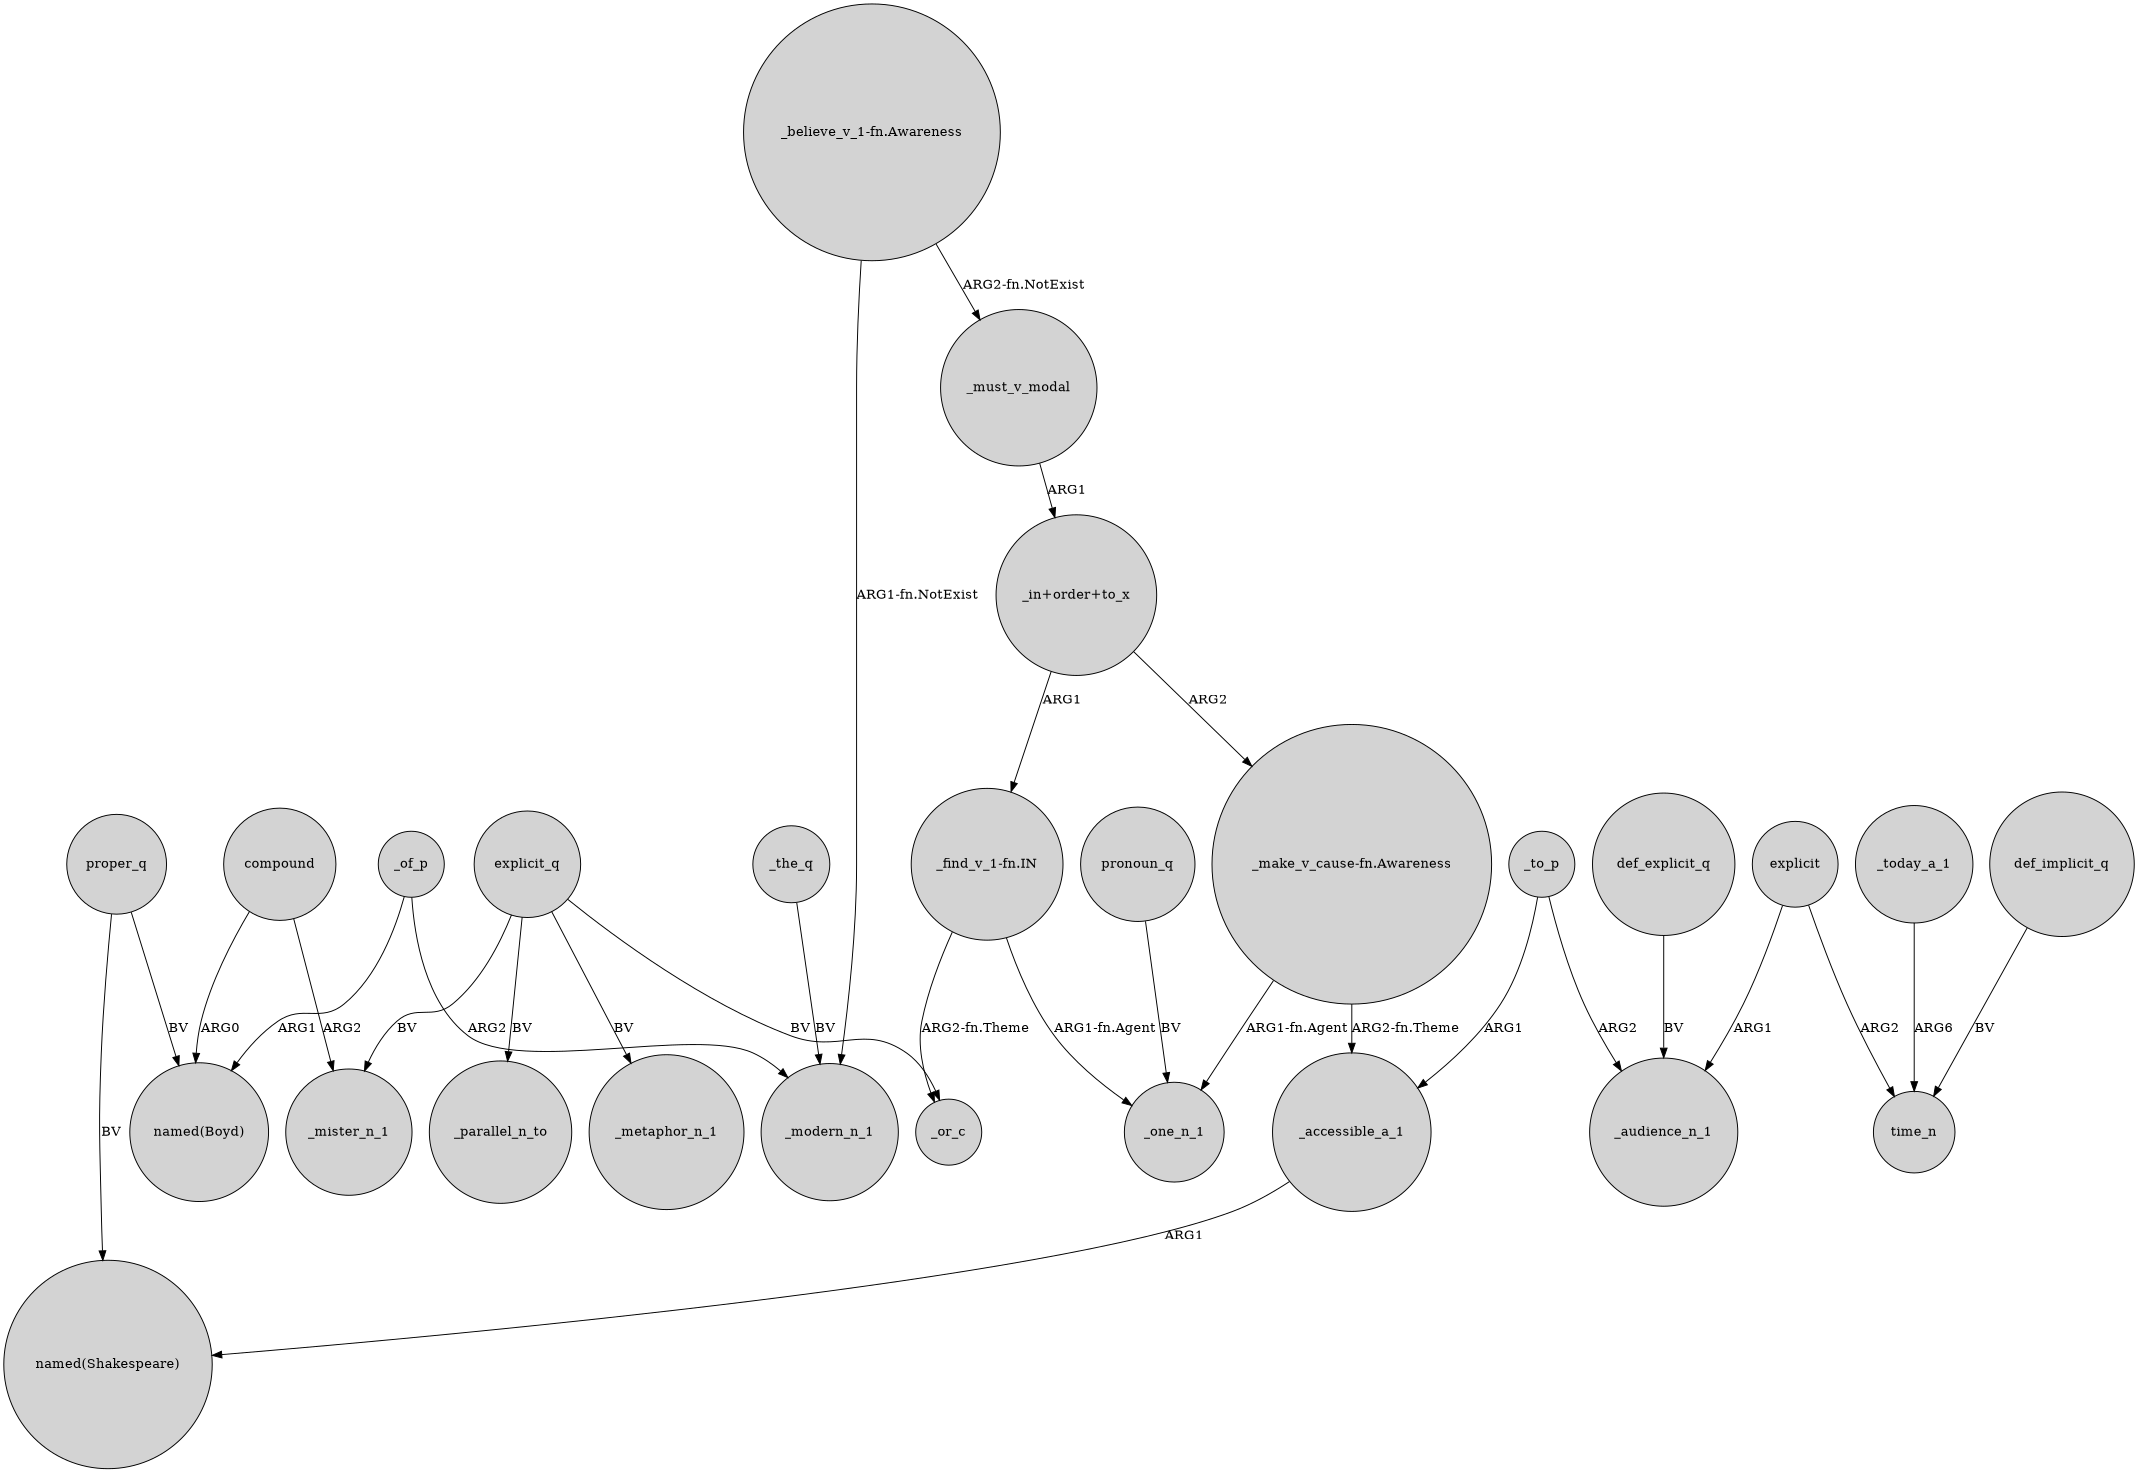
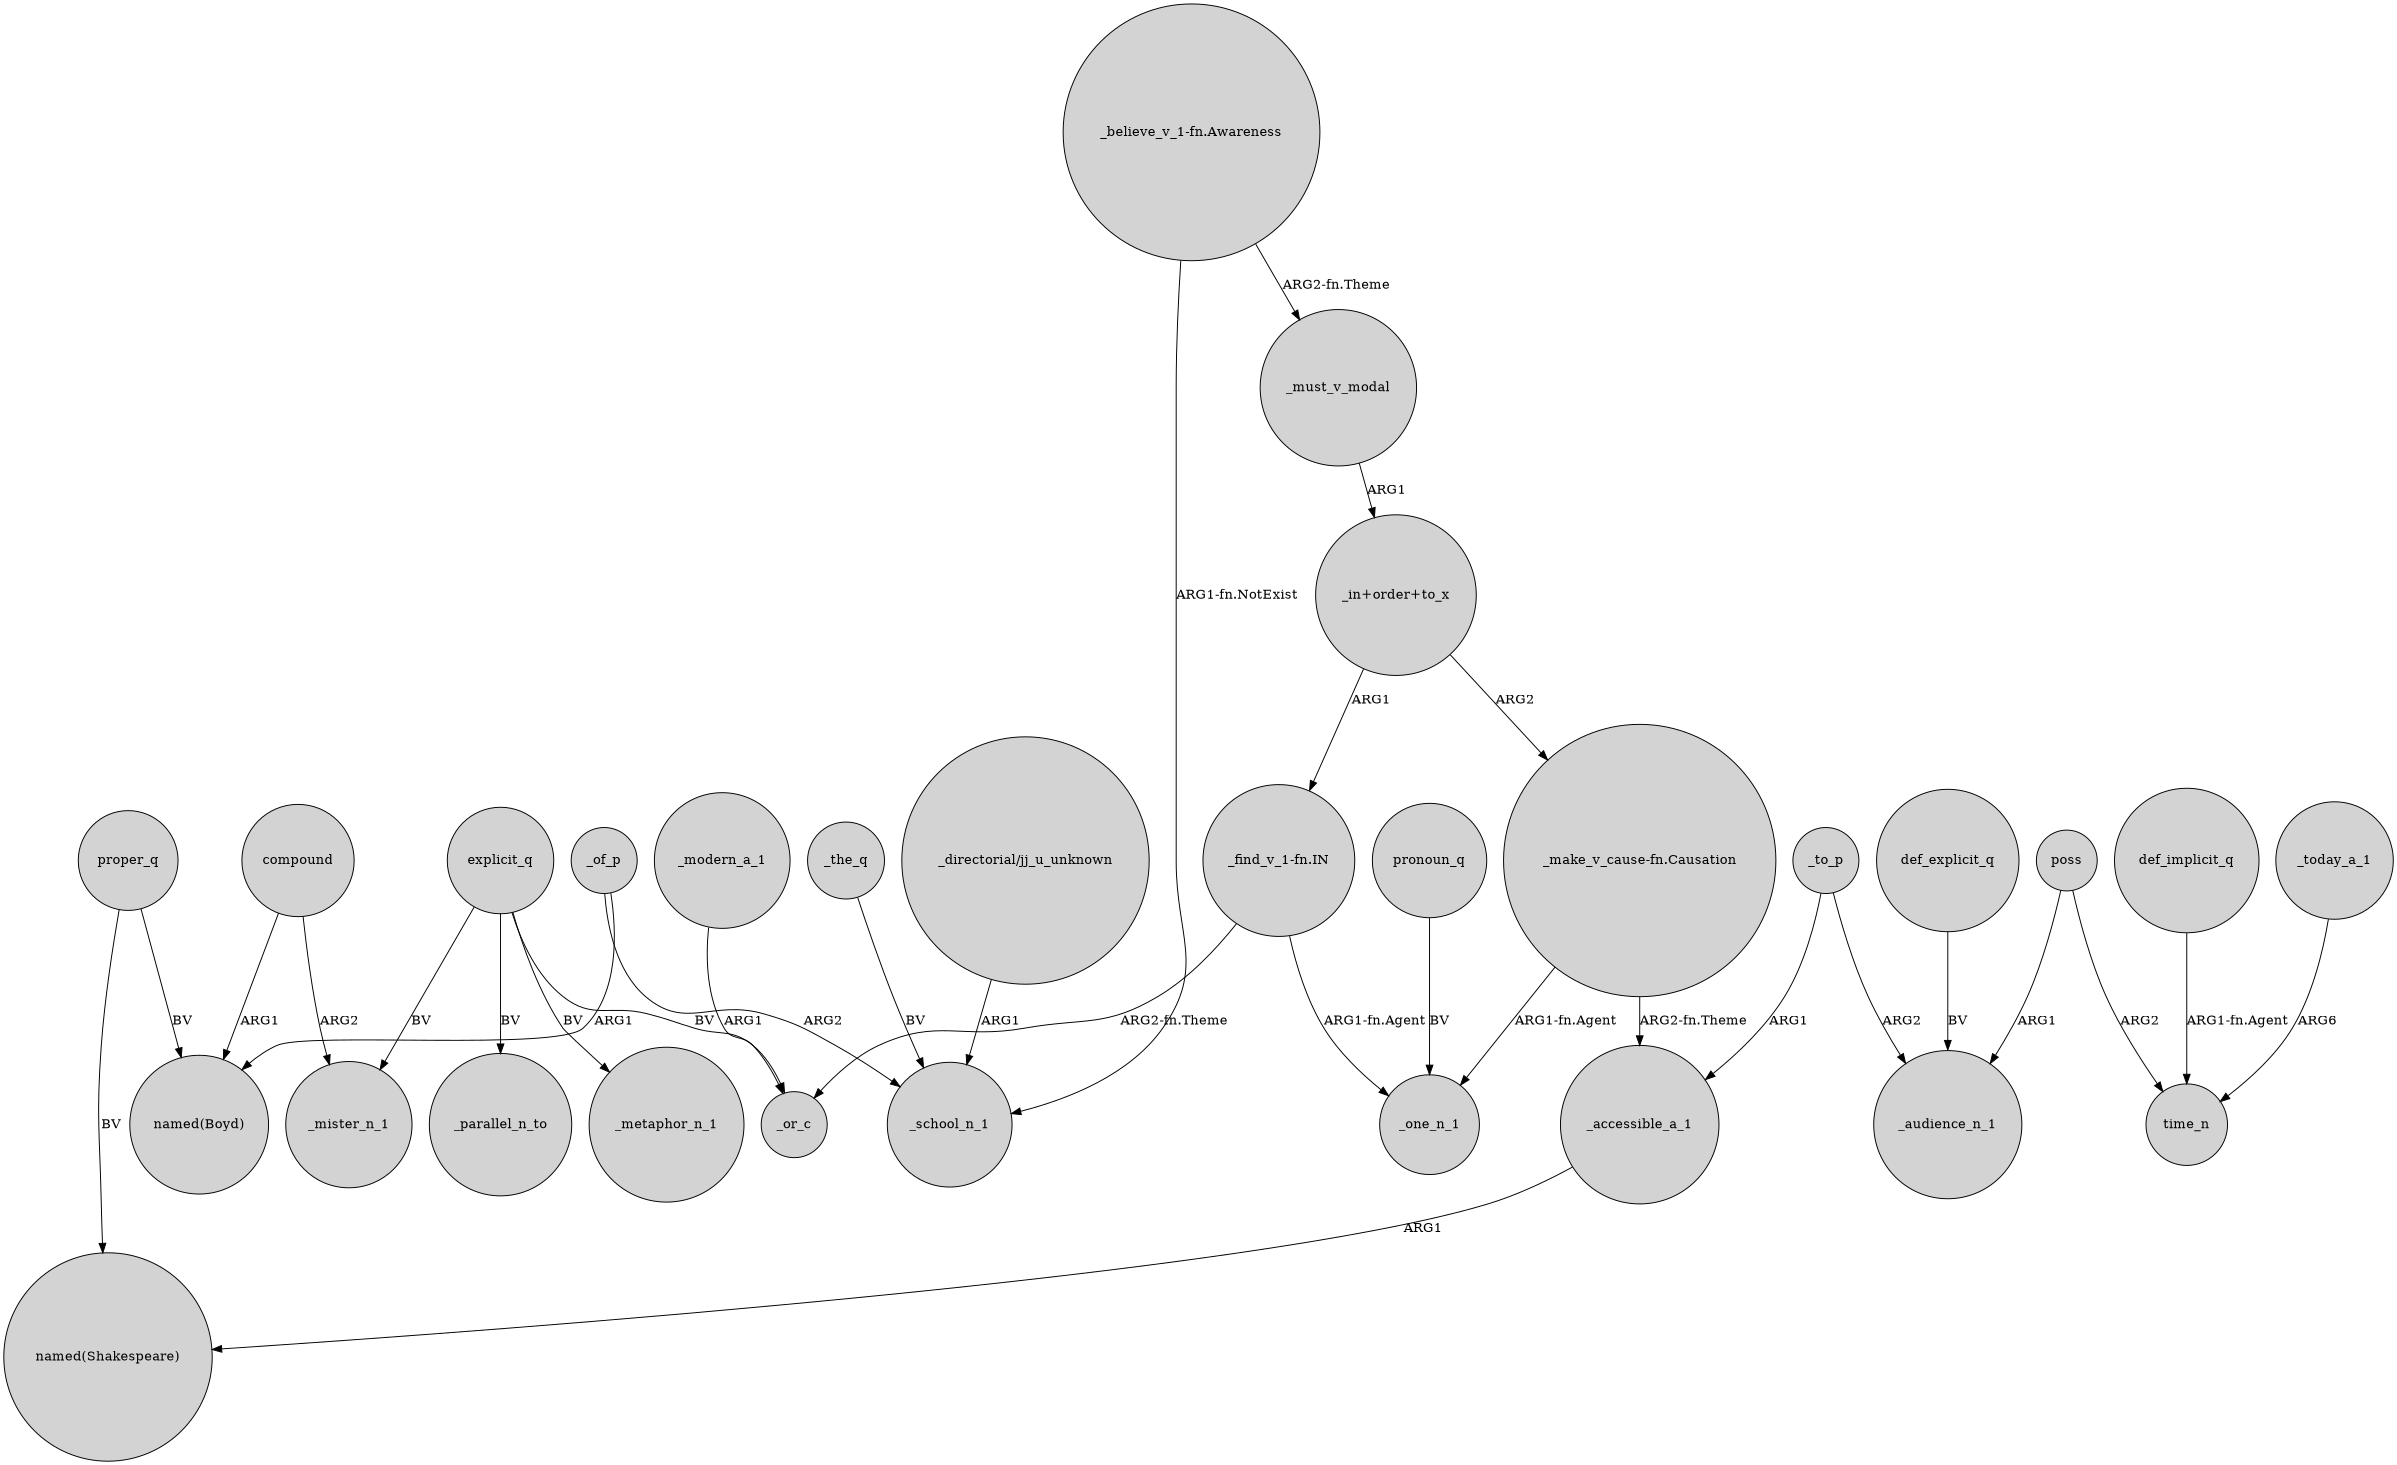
edge "_believe_v_1-fn.Awareness" -> "_must_v_modal": label "ARG2-fn.NotExist" -> "ARG2-fn.Theme"
node "_modern_a_1": added
node "_directorial/jj_u_unknown": added
node "_make_v_cause-fn.Awareness": label "_make_v_cause-fn.Awareness" -> "_make_v_cause-fn.Causation"
node "explicit": label "explicit" -> "poss"
edge "compound" -> "named(Boyd)": label "ARG0" -> "ARG1"
edge "def_implicit_q" -> "time_n": label "BV" -> "ARG1-fn.Agent"
node "_modern_n_1": label "_modern_n_1" -> "_school_n_1"
